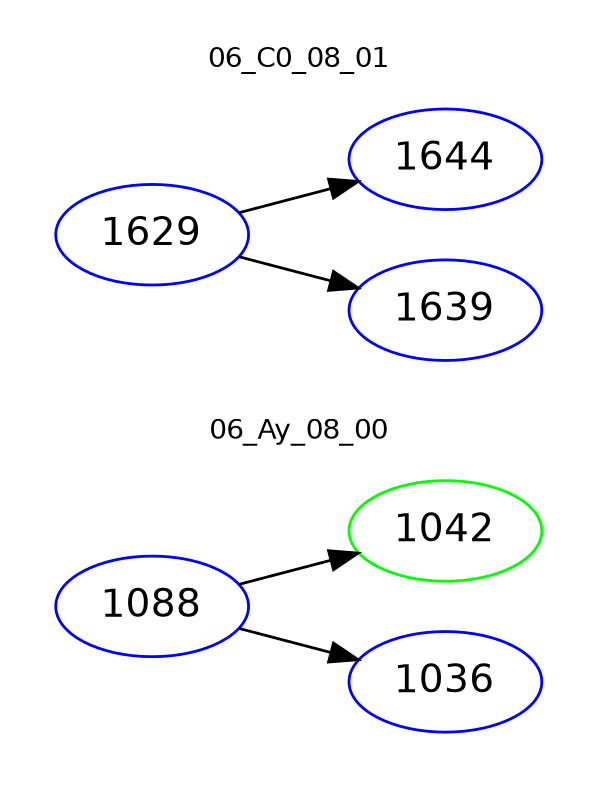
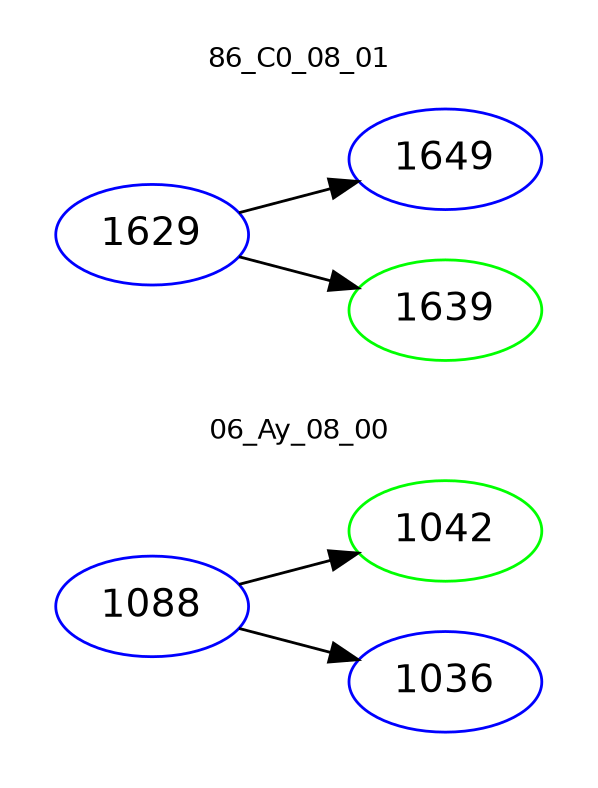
cluster "06_C0_08_01": label "06_C0_08_01" -> "86_C0_08_01"
node "1644": label "1644" -> "1649"
node "1639": color blue -> green
